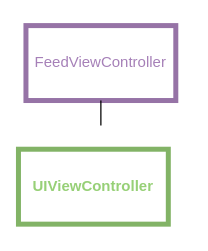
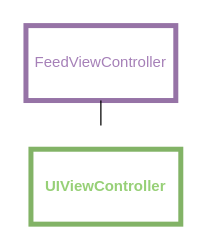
node "UIViewController": moved (93, 187) -> (106, 187)
